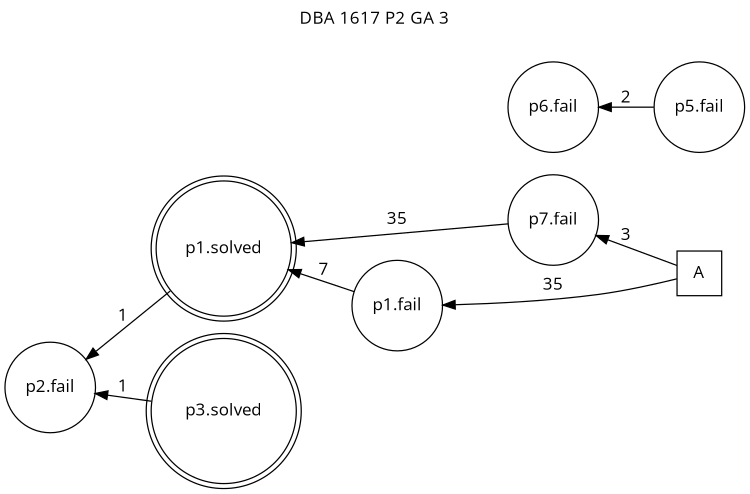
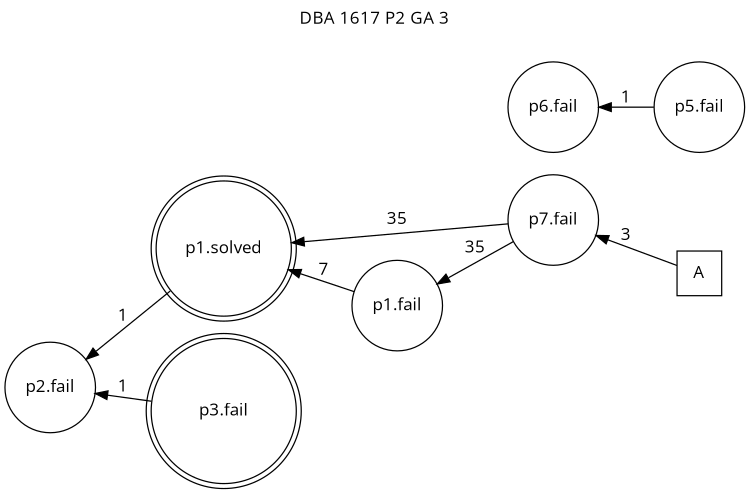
edge "p5.fail" -> "p6.fail": label "2" -> "1"
edge "A" -> "p1.fail": now "p7.fail" -> "p1.fail"
node "p3.solved": label "p3.solved" -> "p3.fail"
